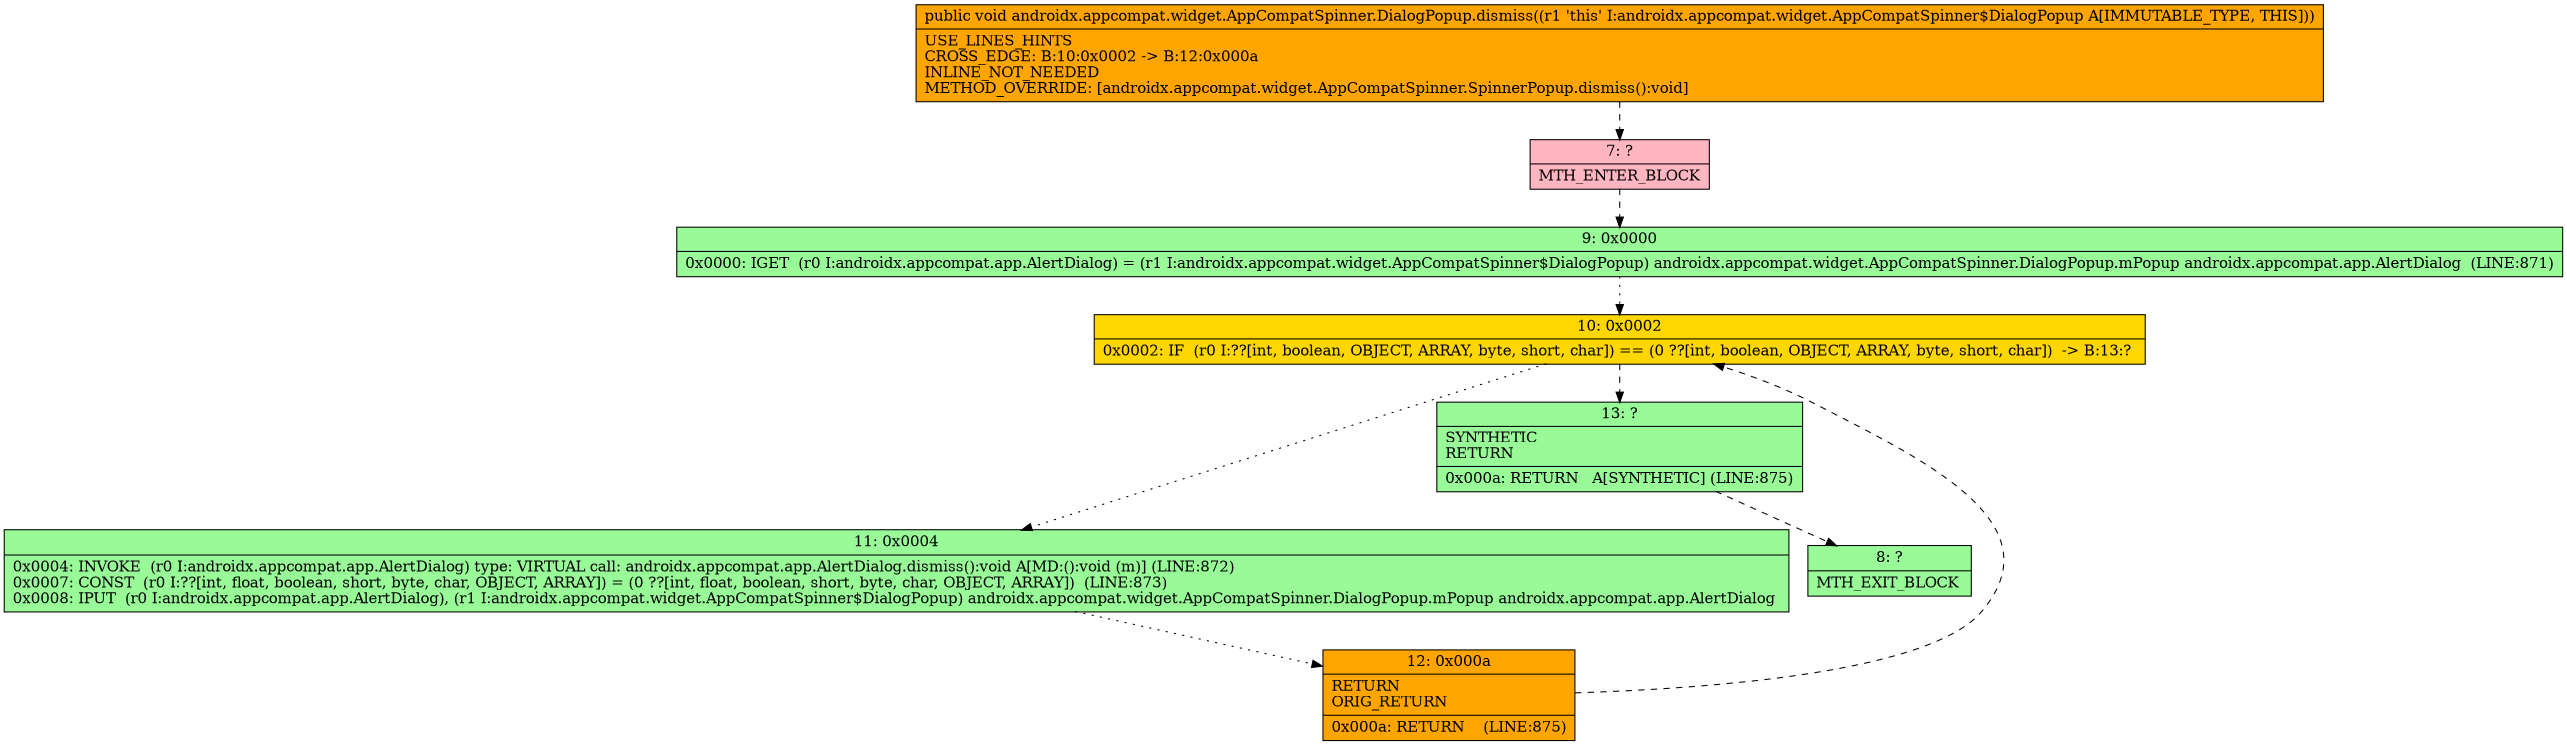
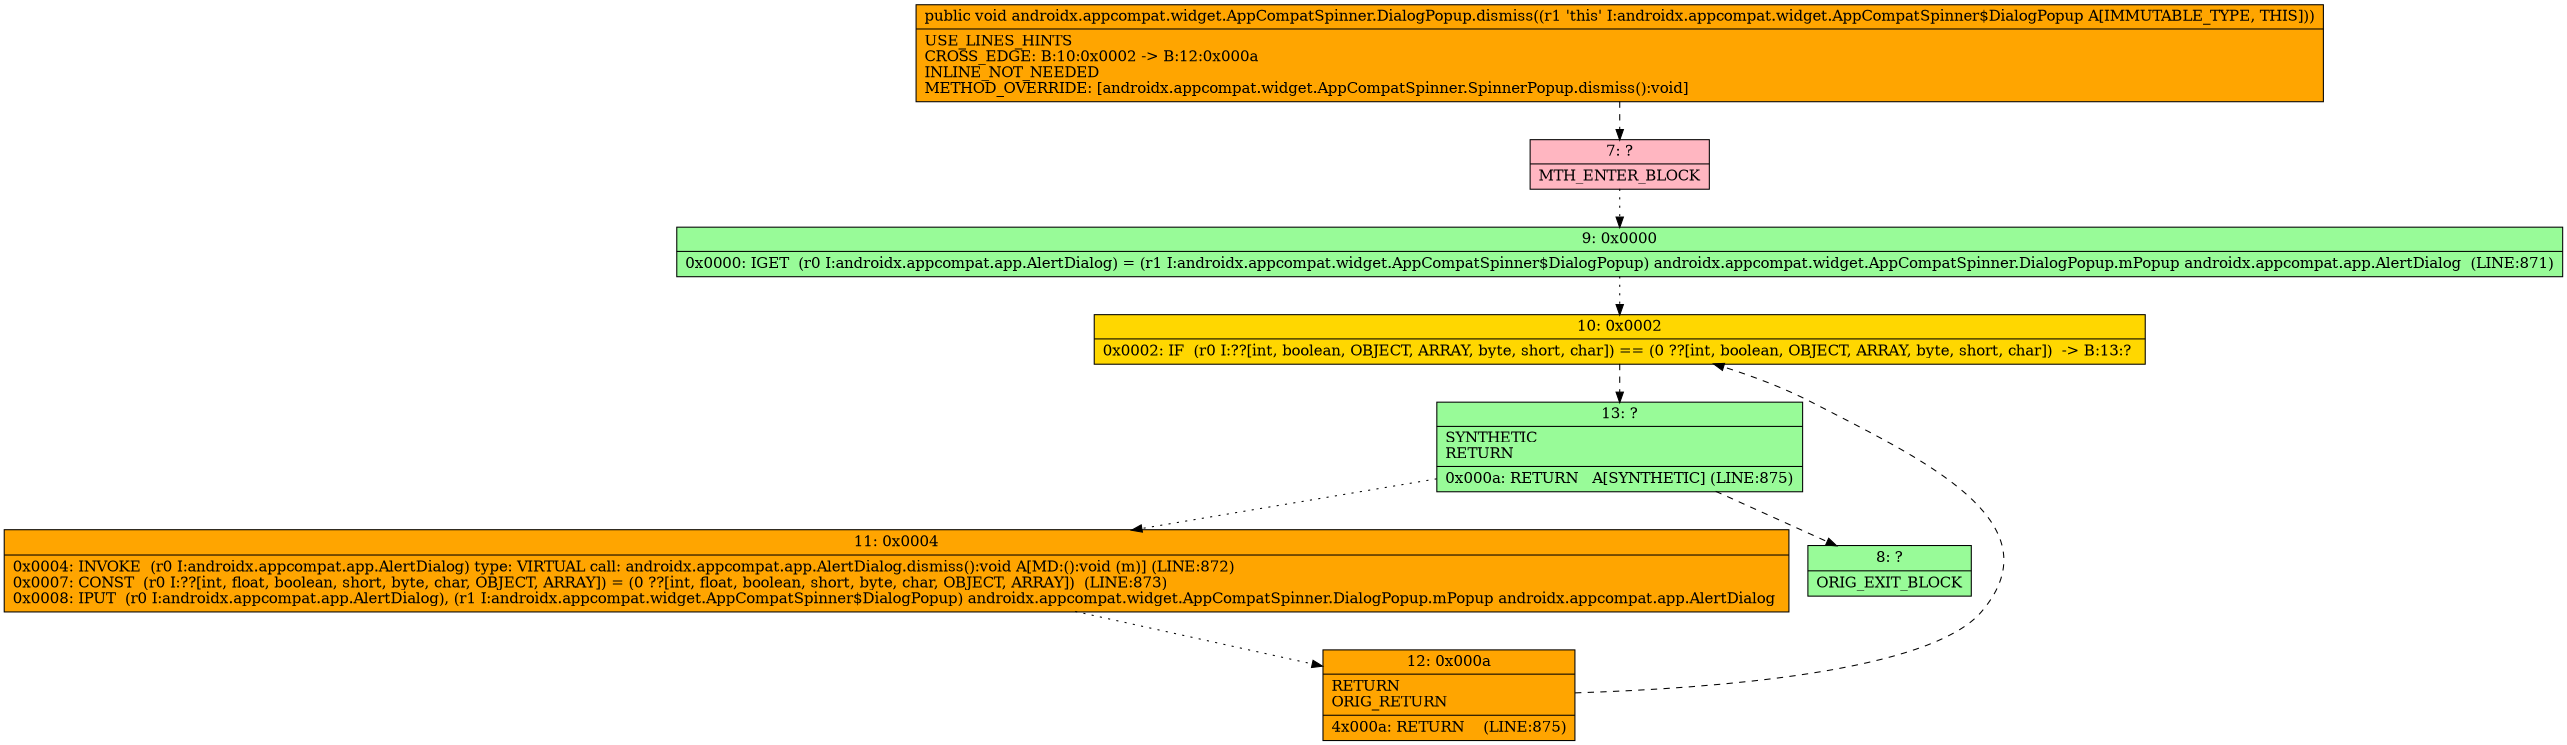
edge "7: ?" -> "9: 0x0000": style dashed -> dotted
edge "10: 0x0002" -> "11: 0x0004": now "13: ?" -> "11: 0x0004"
node "11: 0x0004": fillcolor palegreen -> orange
node "8: ?": text "MTH_EXIT_BLOCK" -> "ORIG_EXIT_BLOCK"
node "12: 0x000a": text "0x000a: RETURN    (LINE:875)" -> "4x000a: RETURN    (LINE:875)"
